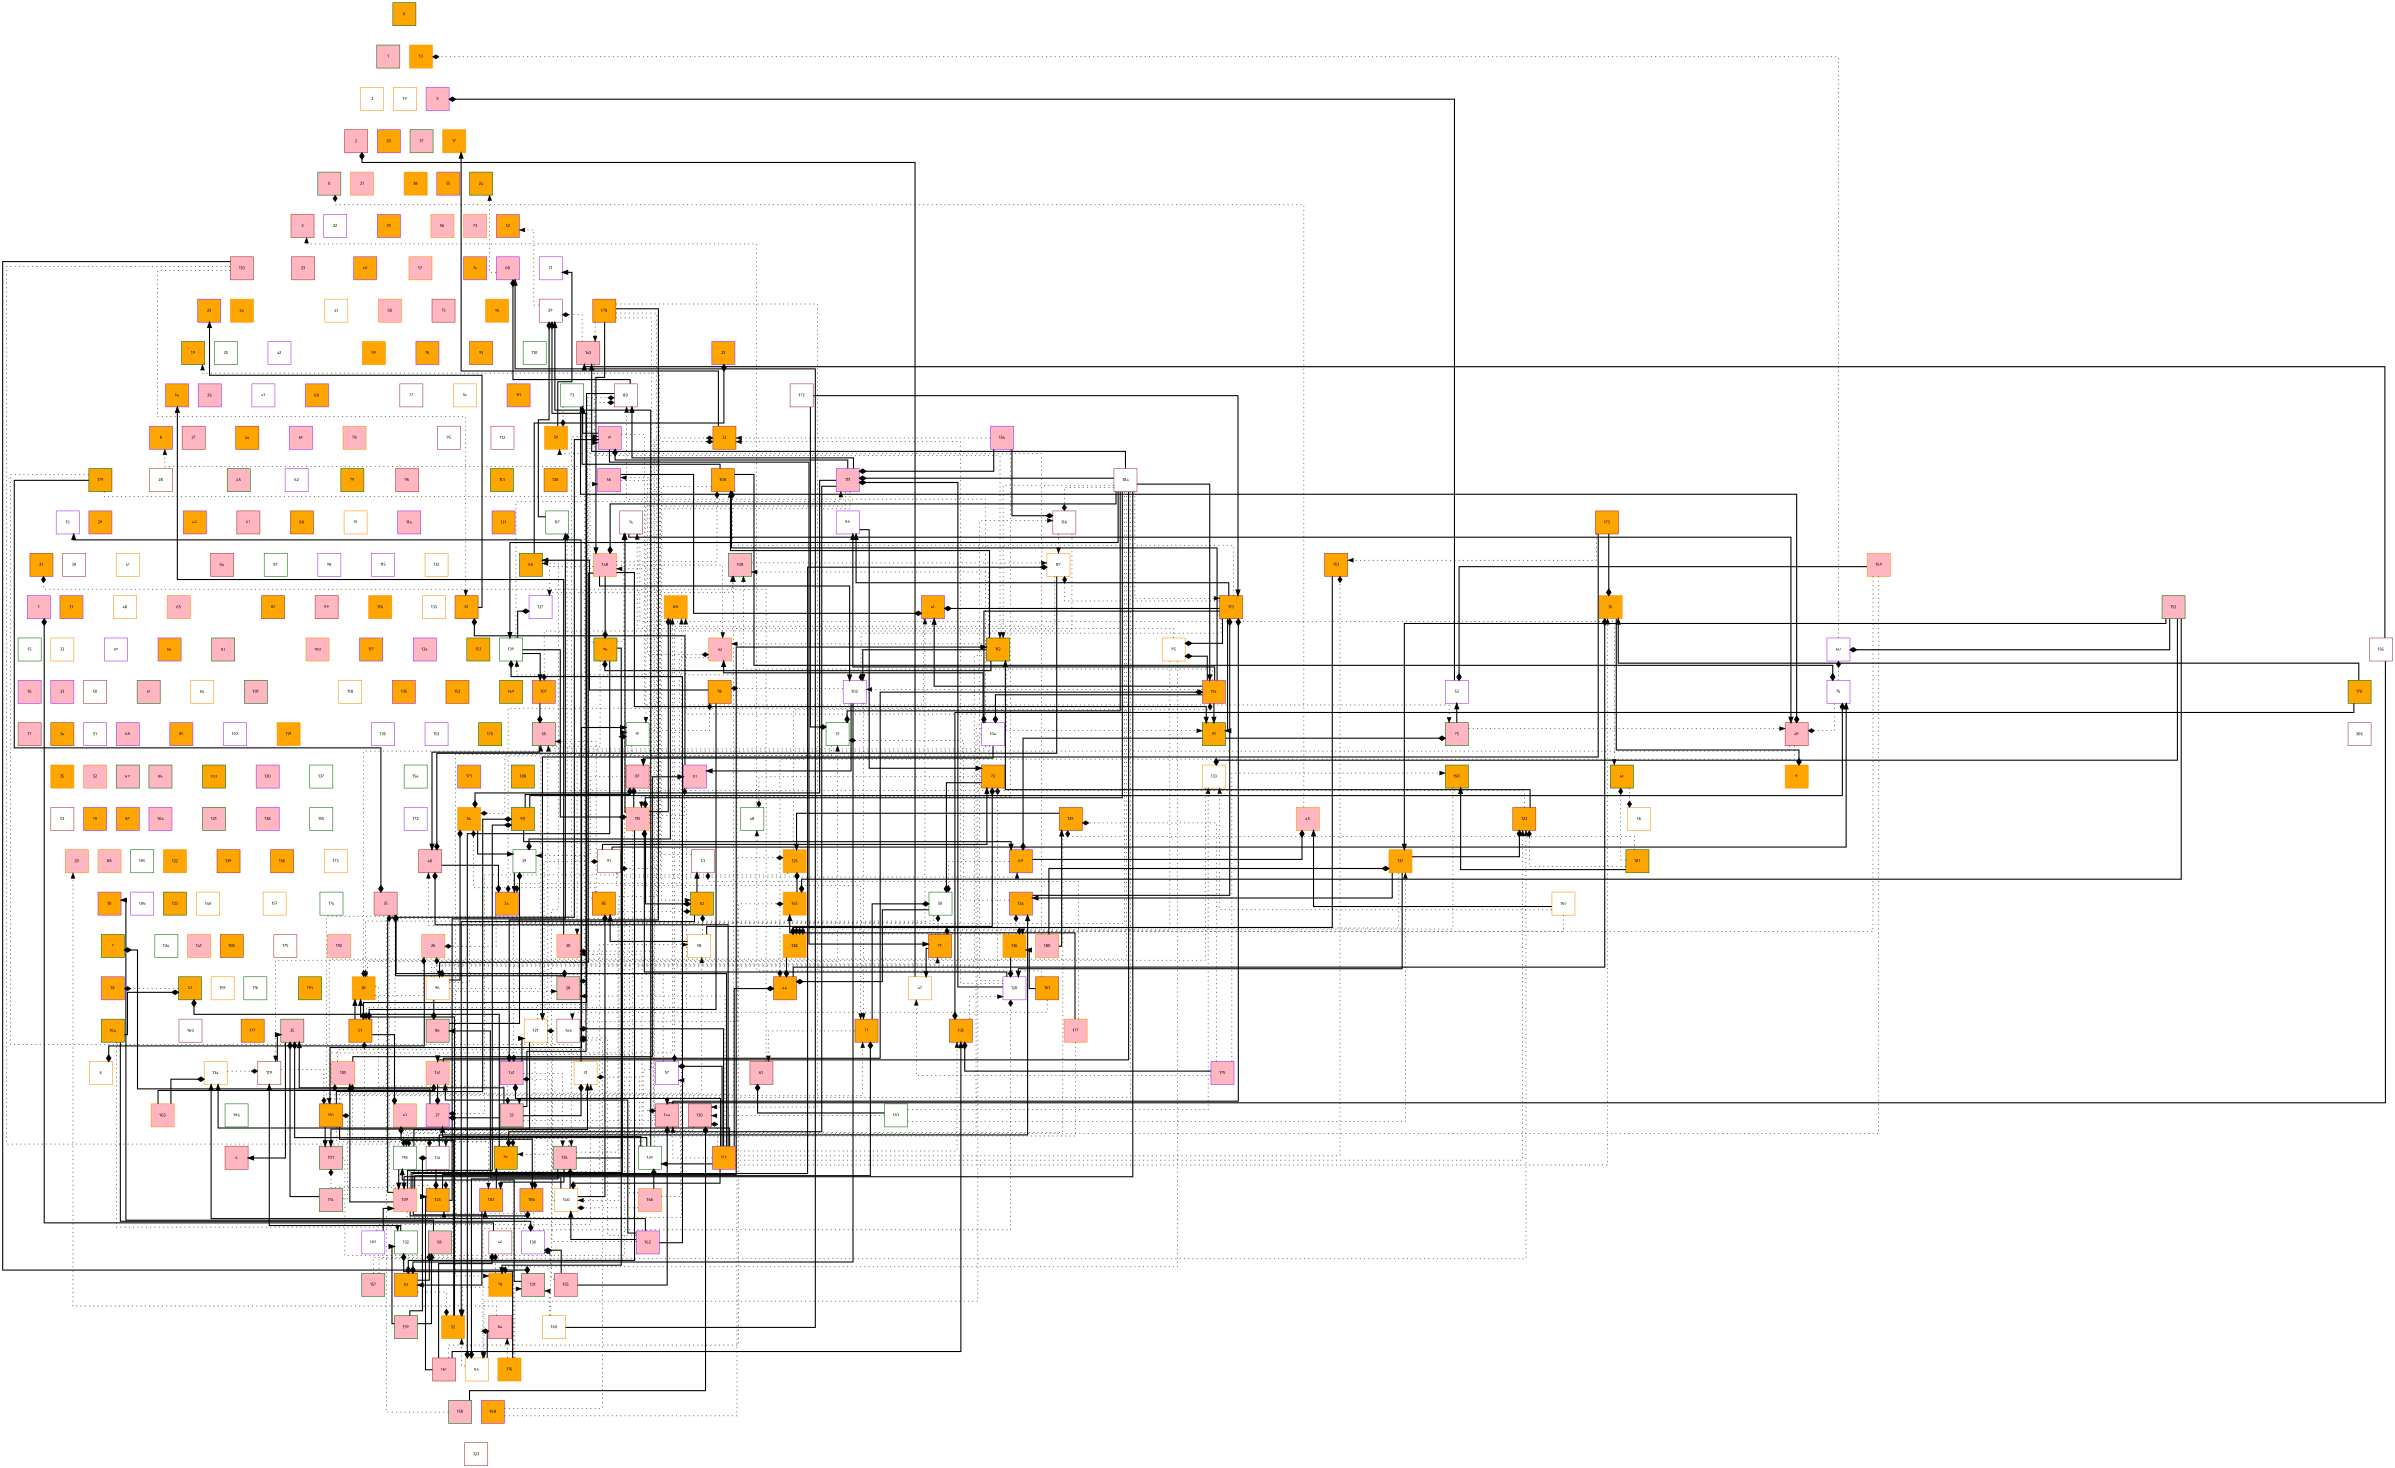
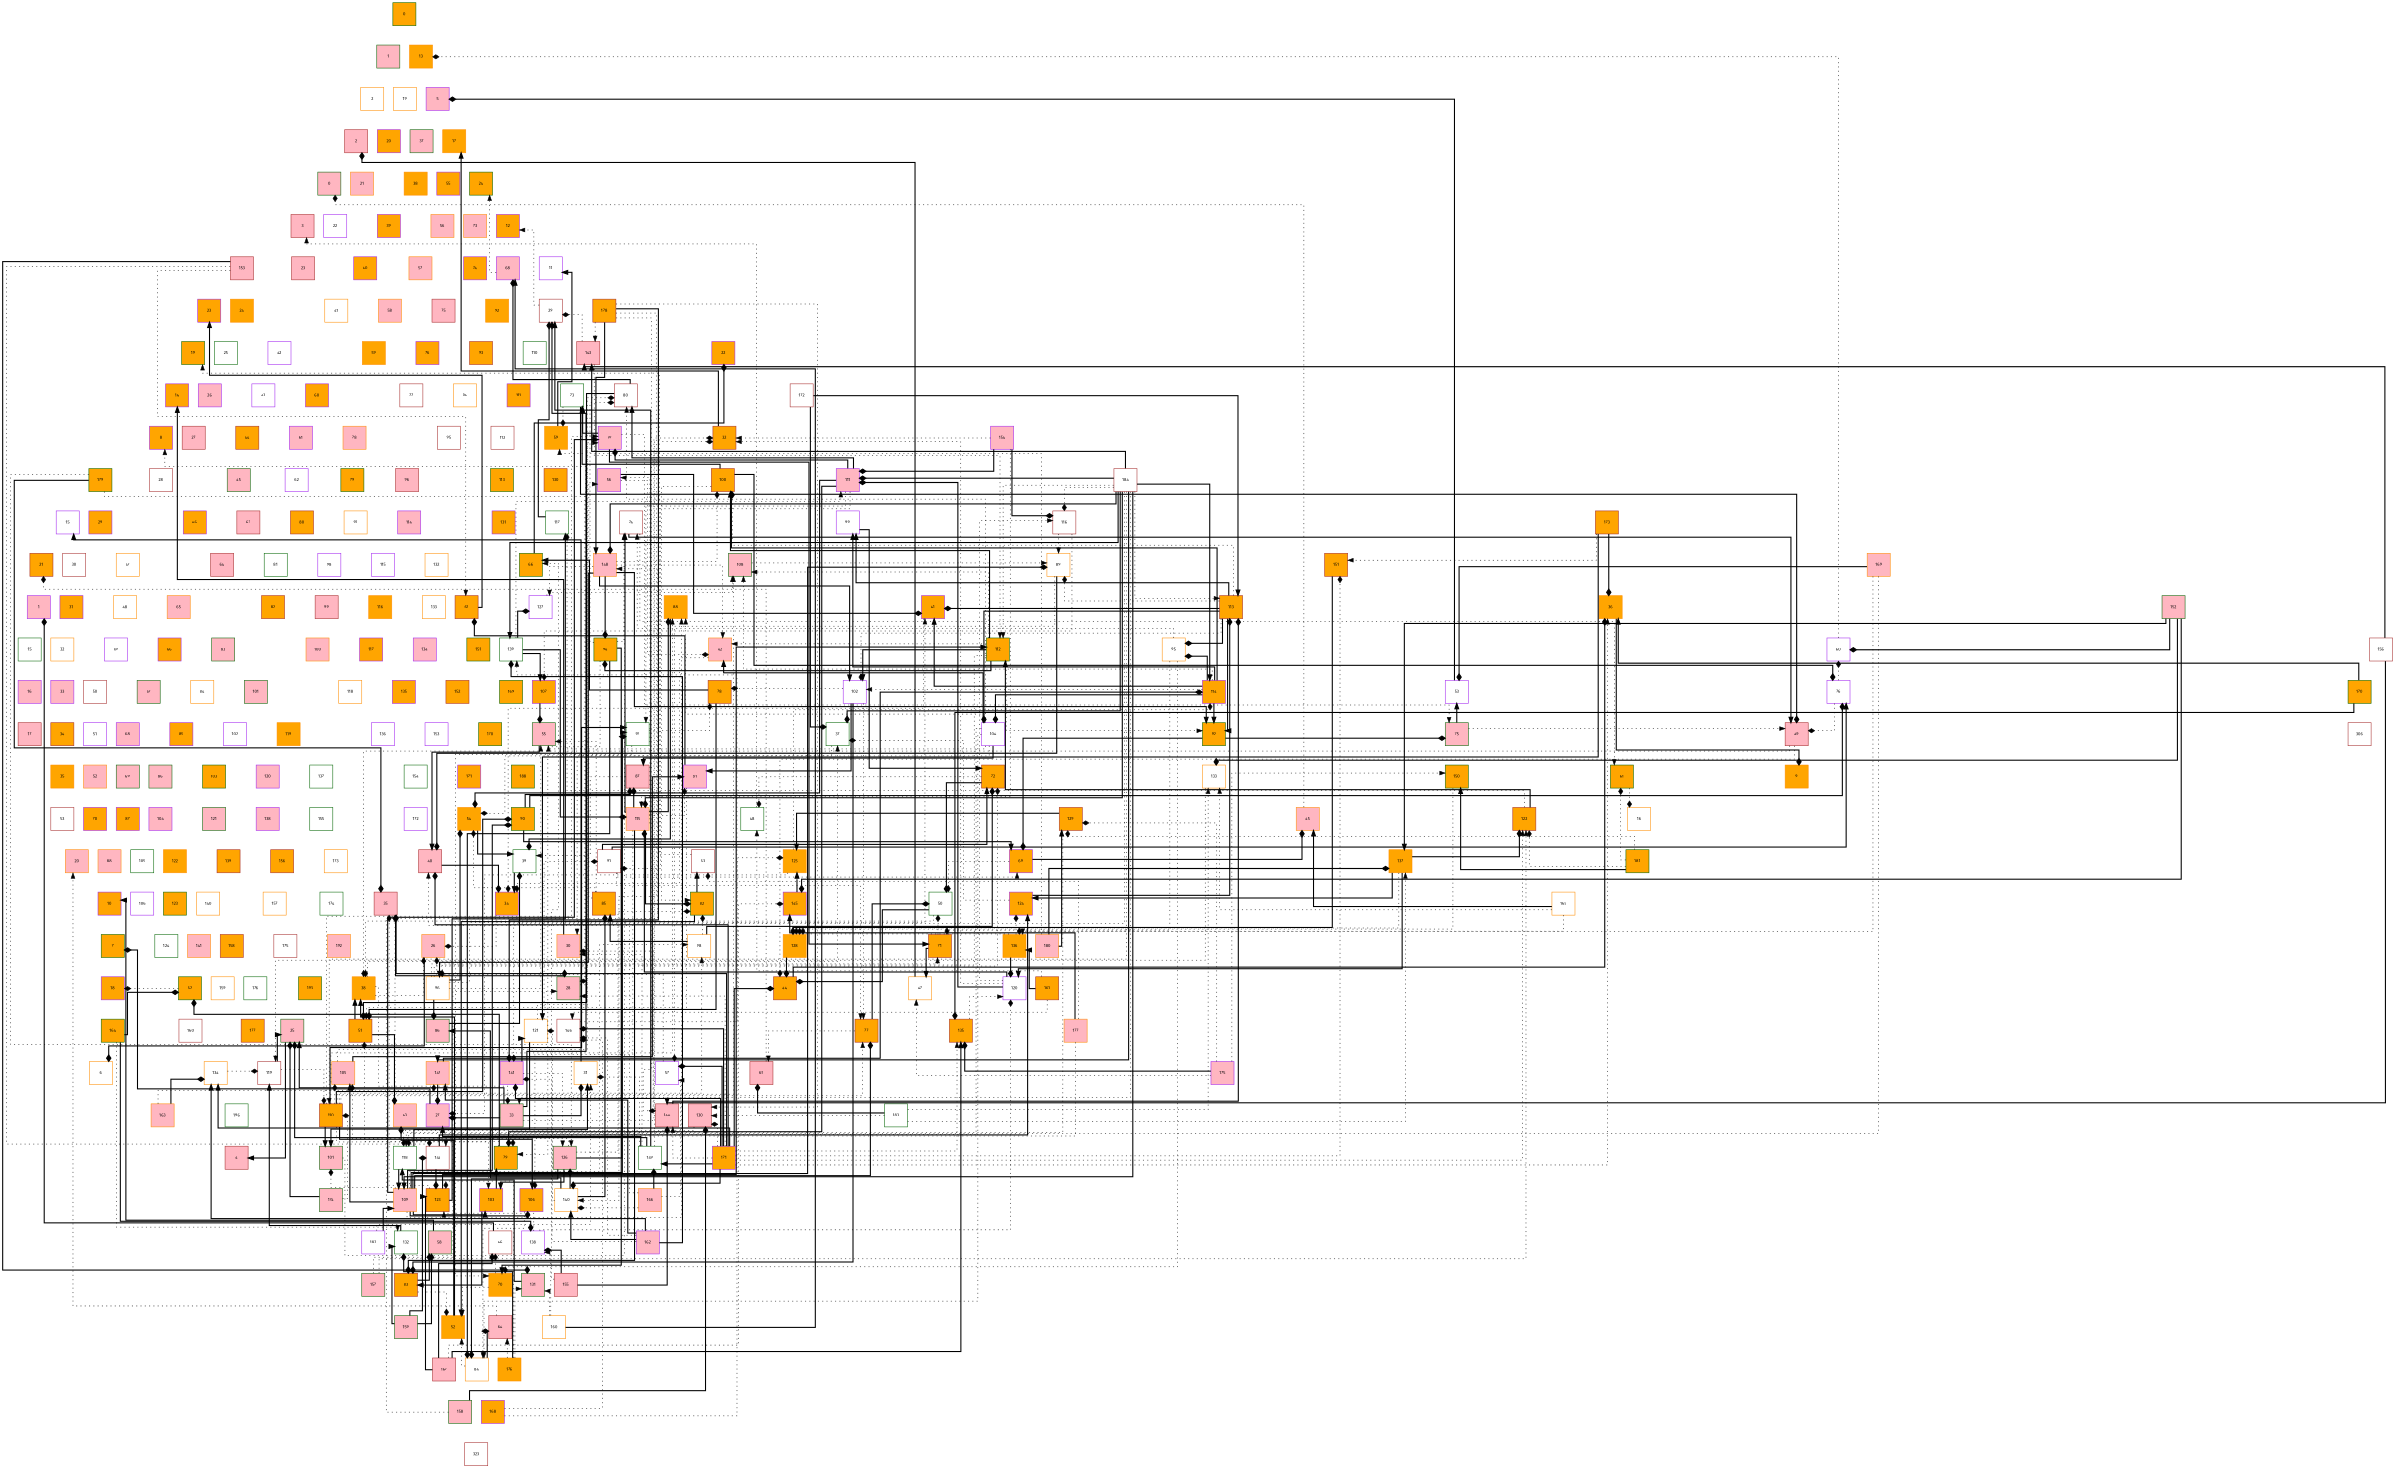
edge "145" -> "125": arrowhead diamond -> normal
node "145": color darkorange -> purple
edge "163" -> "147": style bold -> dotted
